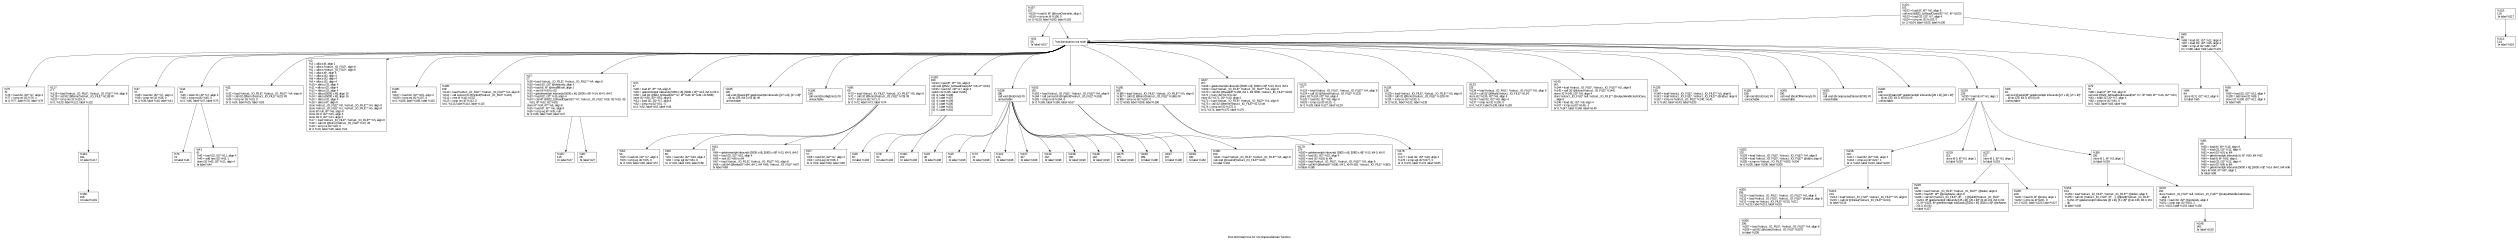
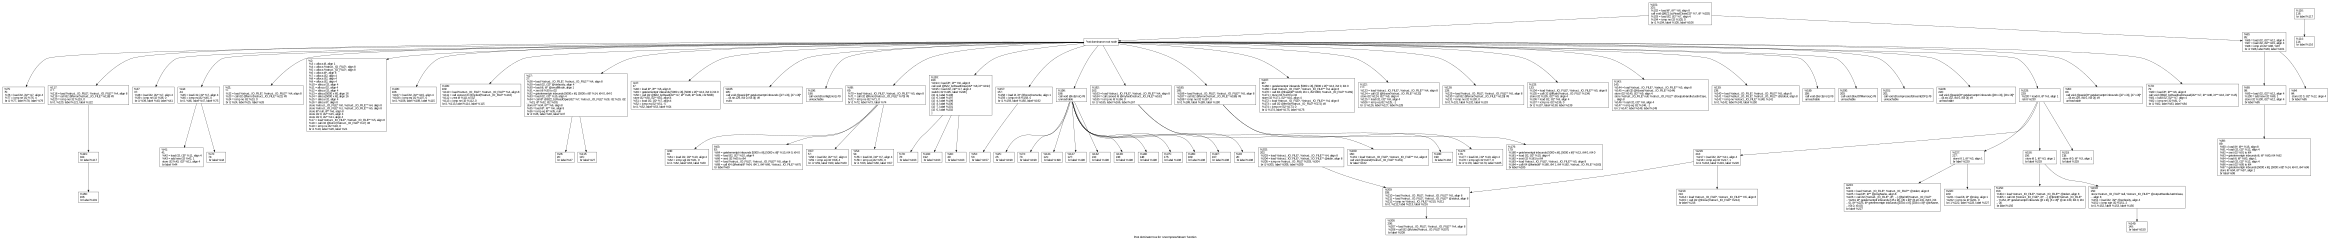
edge "%157:" -> "Post dominance root node": reversed
node "%105:": text "unreachable" -> "trunc"
